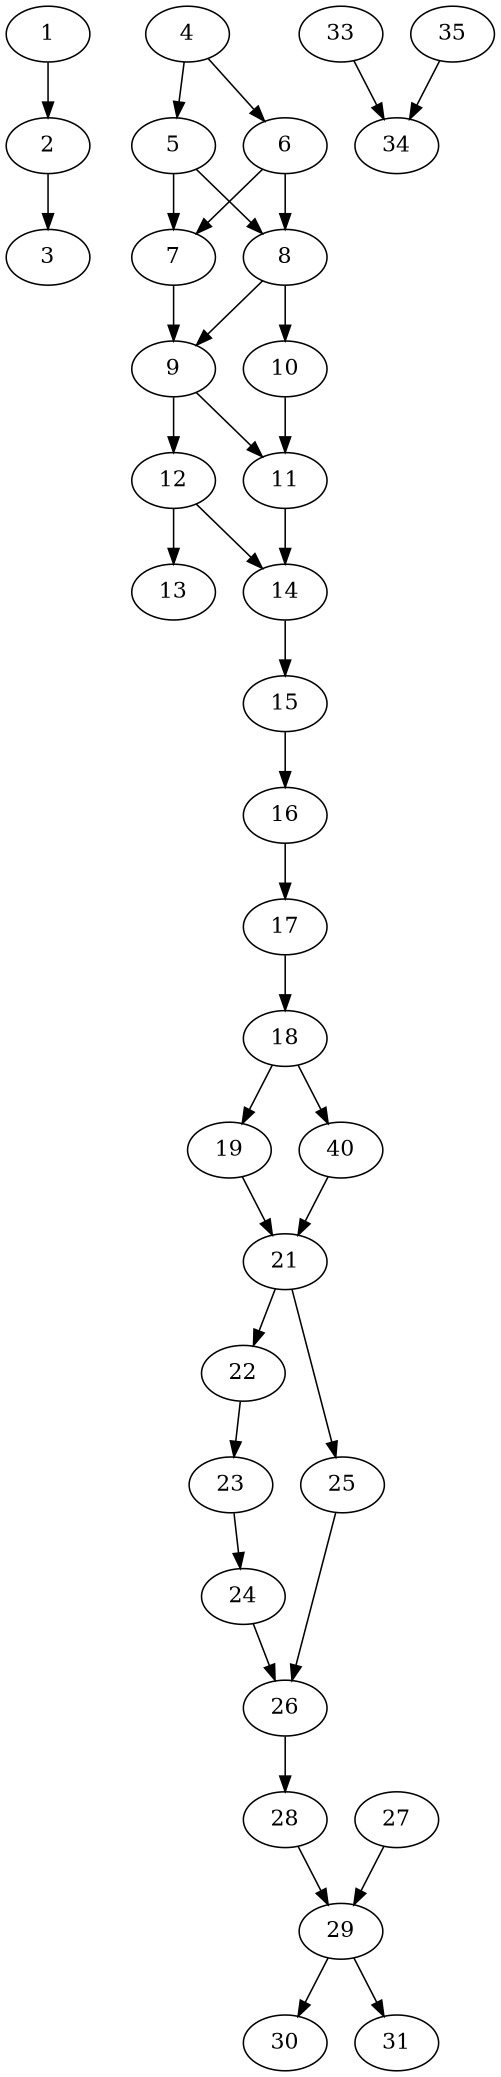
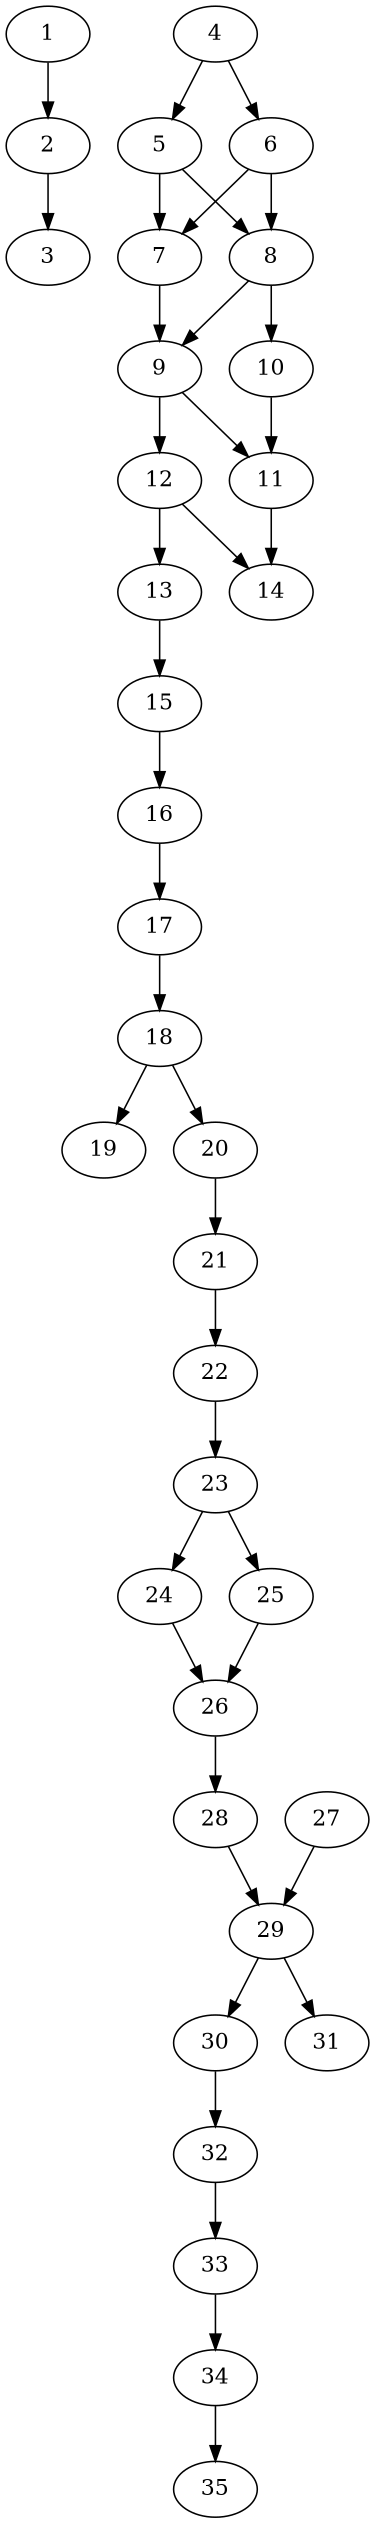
edge "35" -> "34": reversed
edge "14" -> "15": now "13" -> "15"
node "40": label "40" -> "20"
edge "19" -> "21": removed
edge "21" -> "25": now "23" -> "25"
node "32": added
